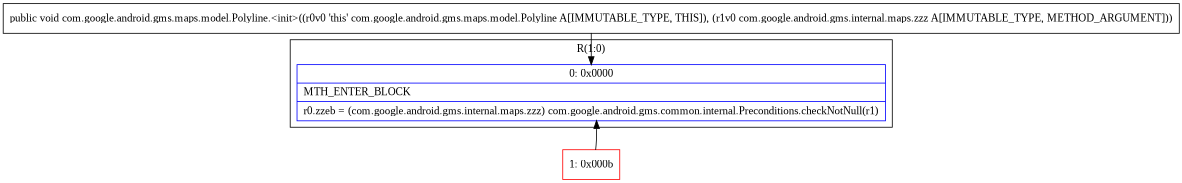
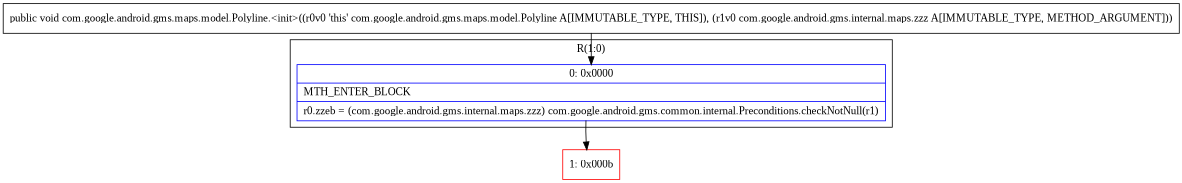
edge "1: 0x000b" -> "0: 0x0000": reversed
